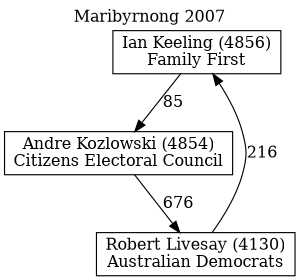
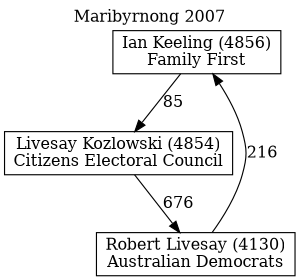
node "Andre Kozlowski (4854) Citizens Electoral Council": label "Andre Kozlowski (4854) Citizens Electoral Council" -> "Livesay Kozlowski (4854) Citizens Electoral Council"
